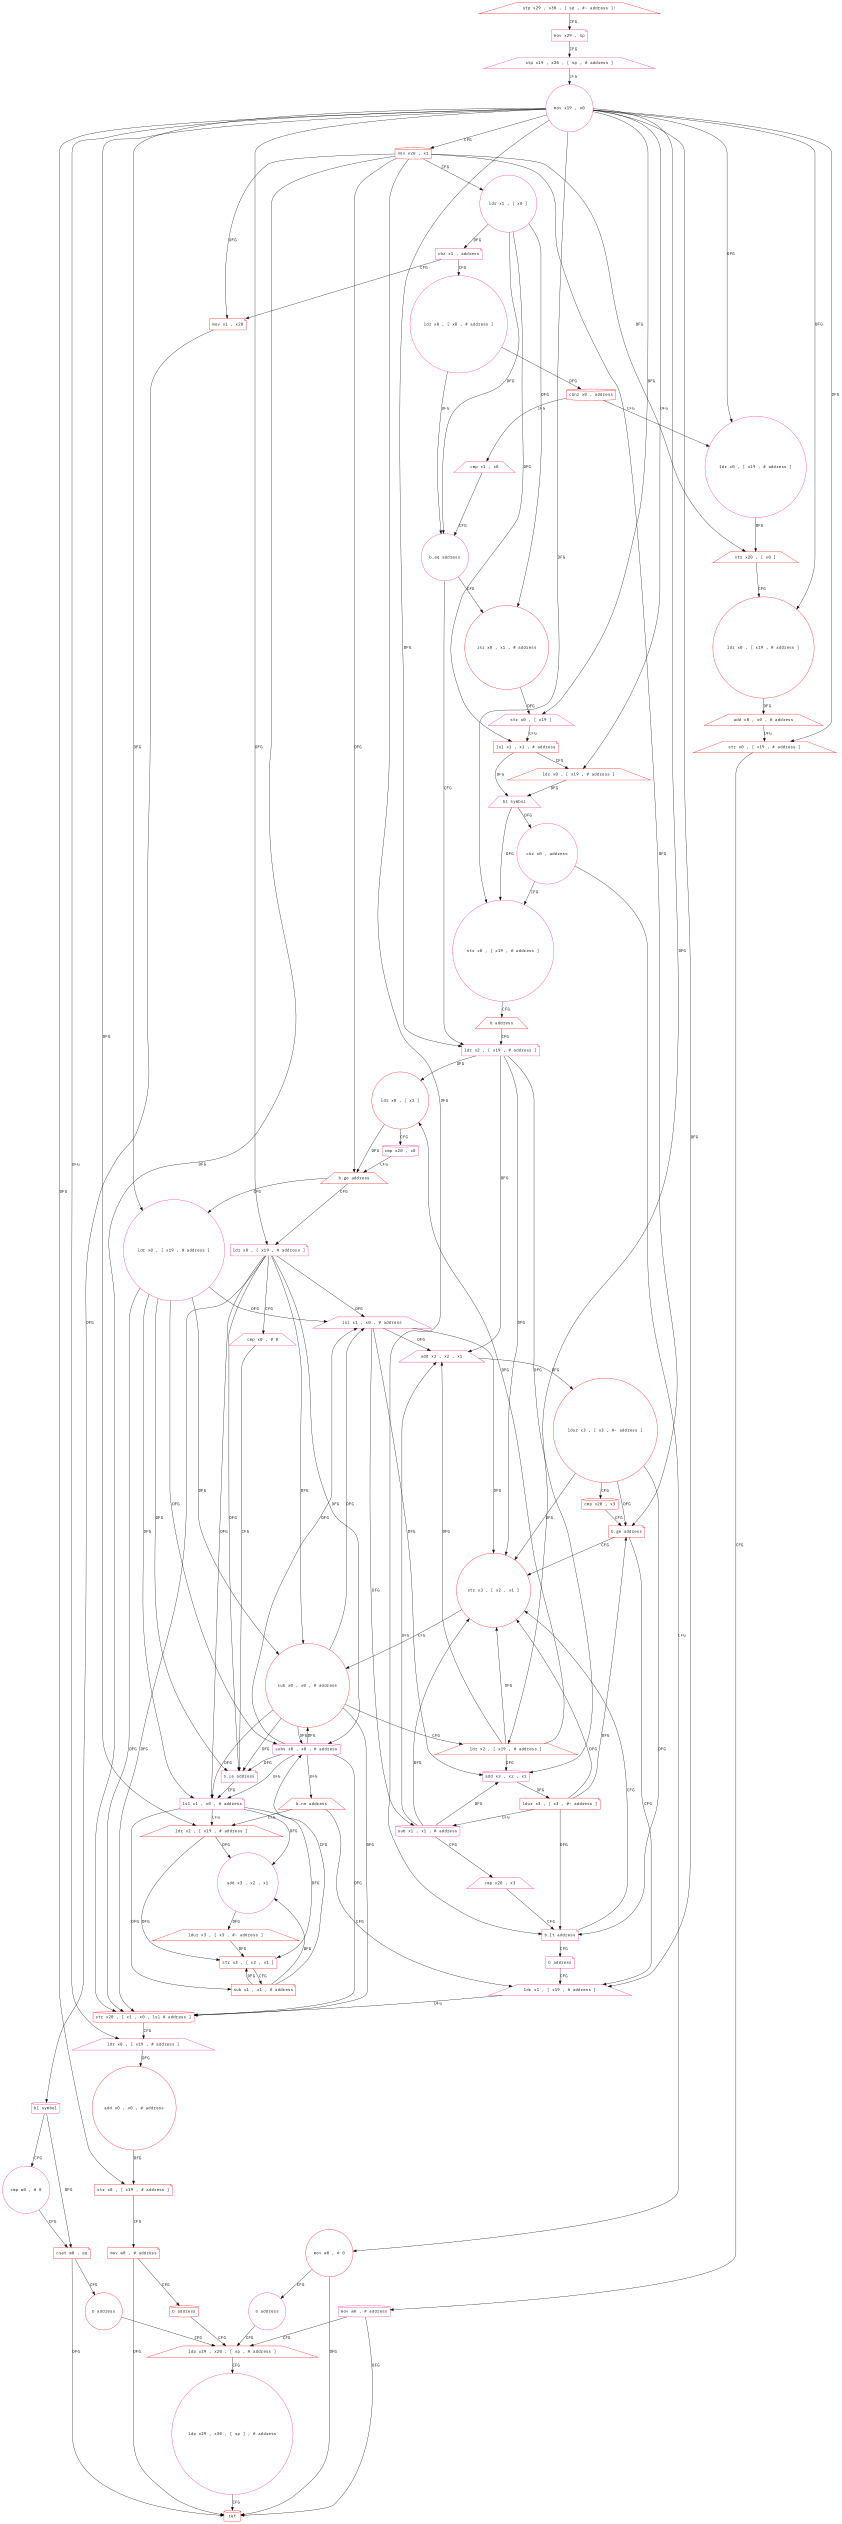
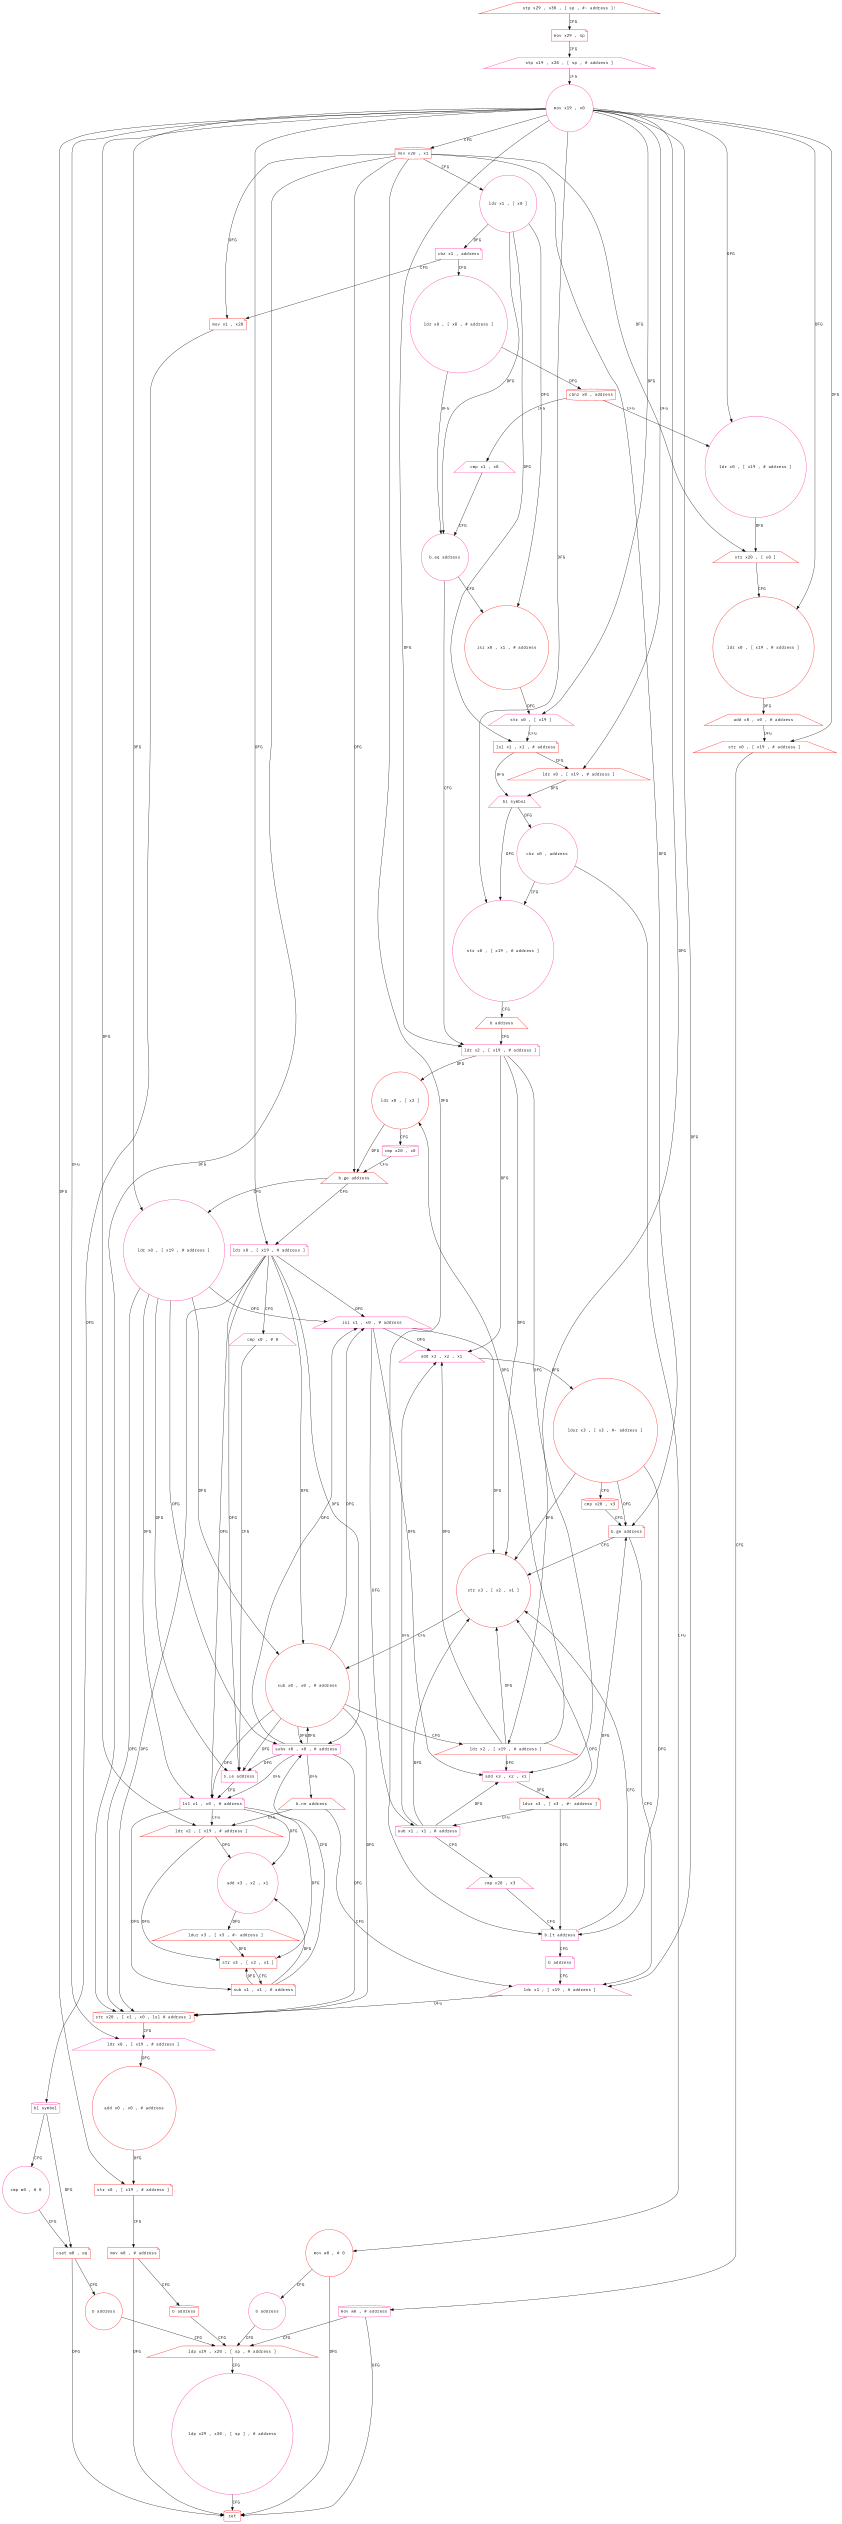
node "mov x29 , sp": color deeppink -> red
